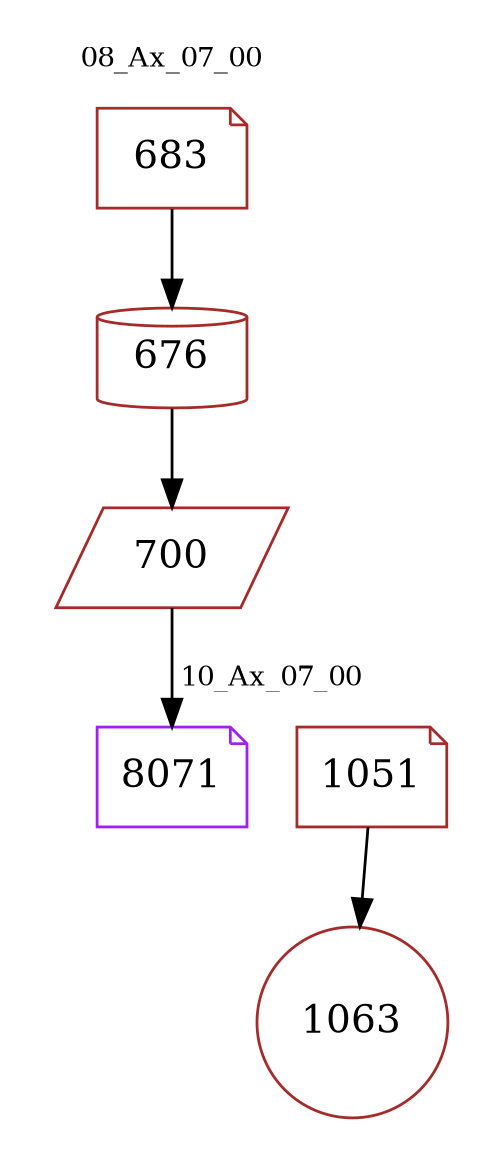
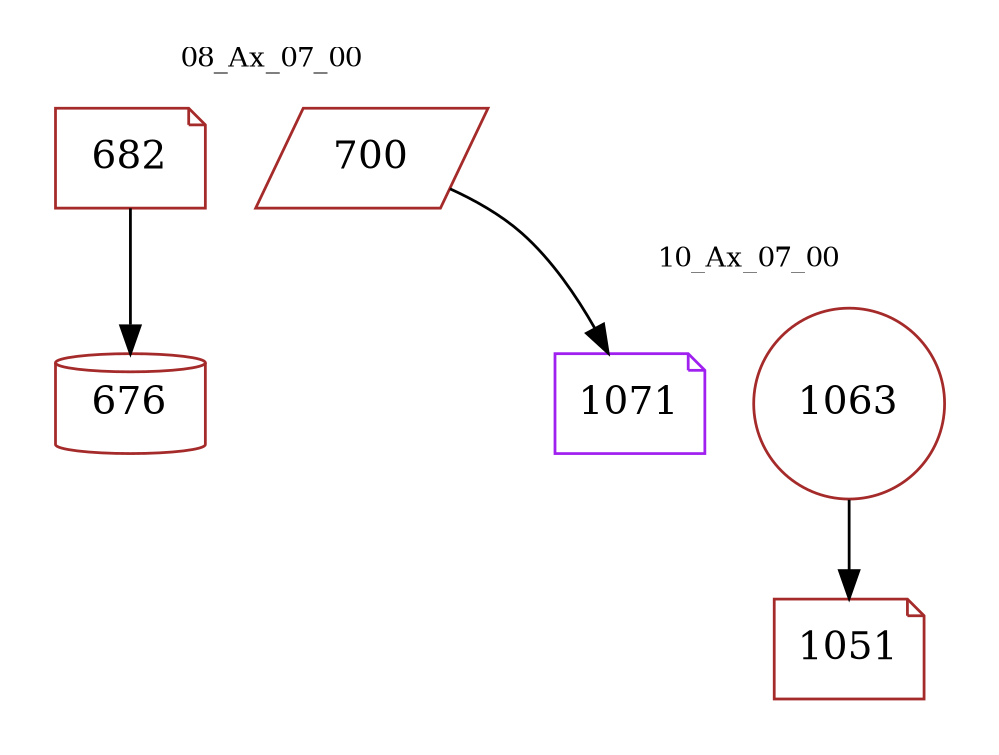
node "683": label "683" -> "682"
edge "676" -> "700": removed
node "8071": label "8071" -> "1071"
edge "1051" -> "1063": reversed
